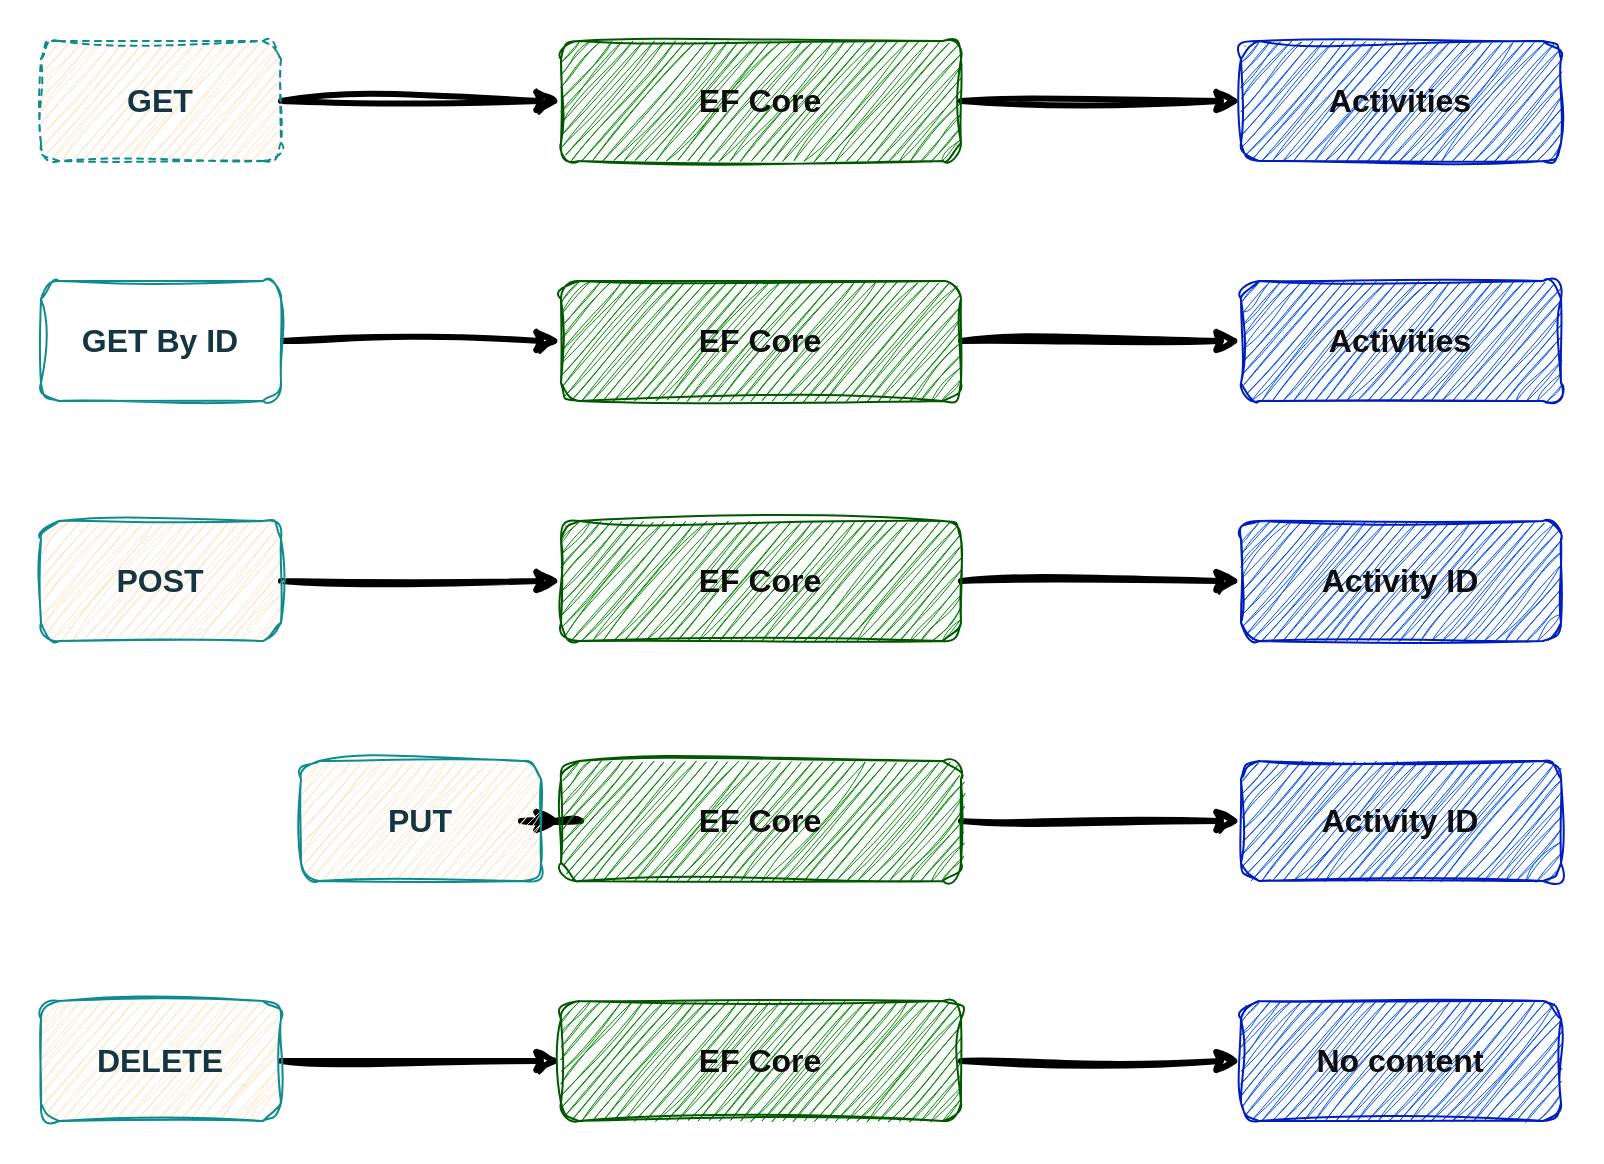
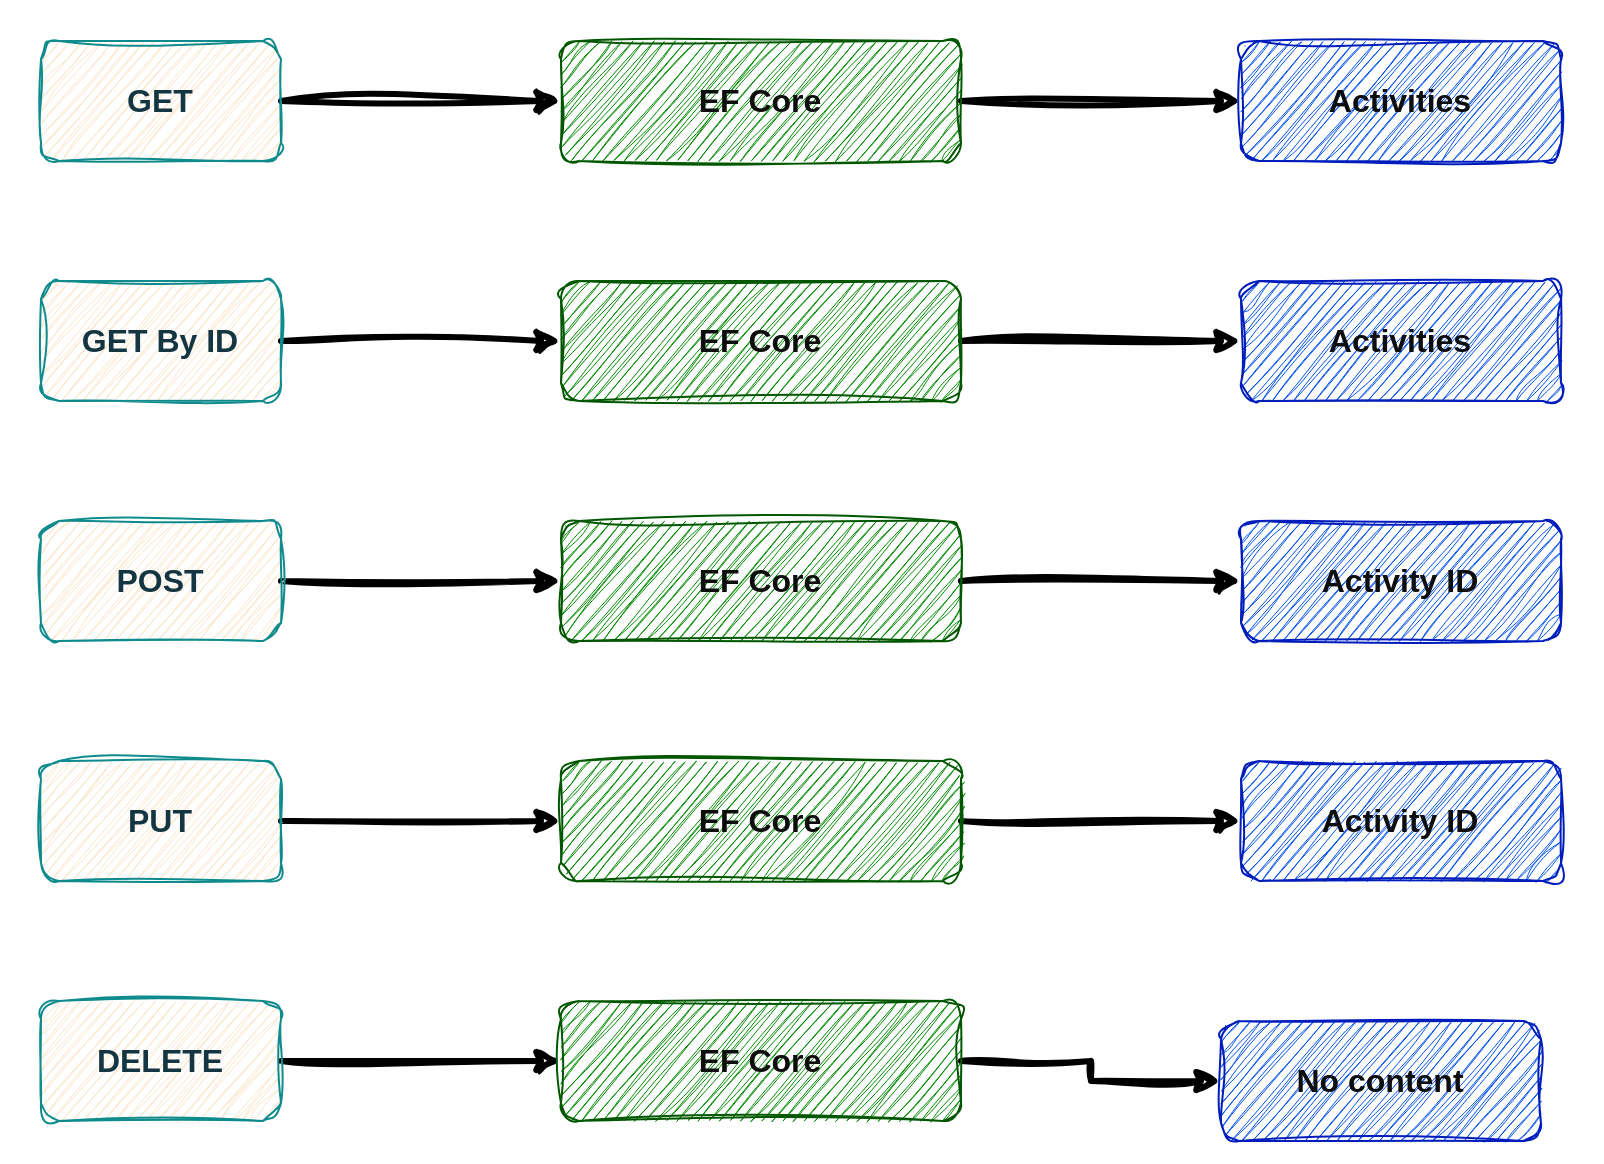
node "GET": style dashed -> solid
node "GET By ID": fillcolor #ffffff -> #fae5c7
node "PUT": moved (421, 821) -> (161, 821)
node "No content": moved (1401, 1061) -> (1381, 1081)
